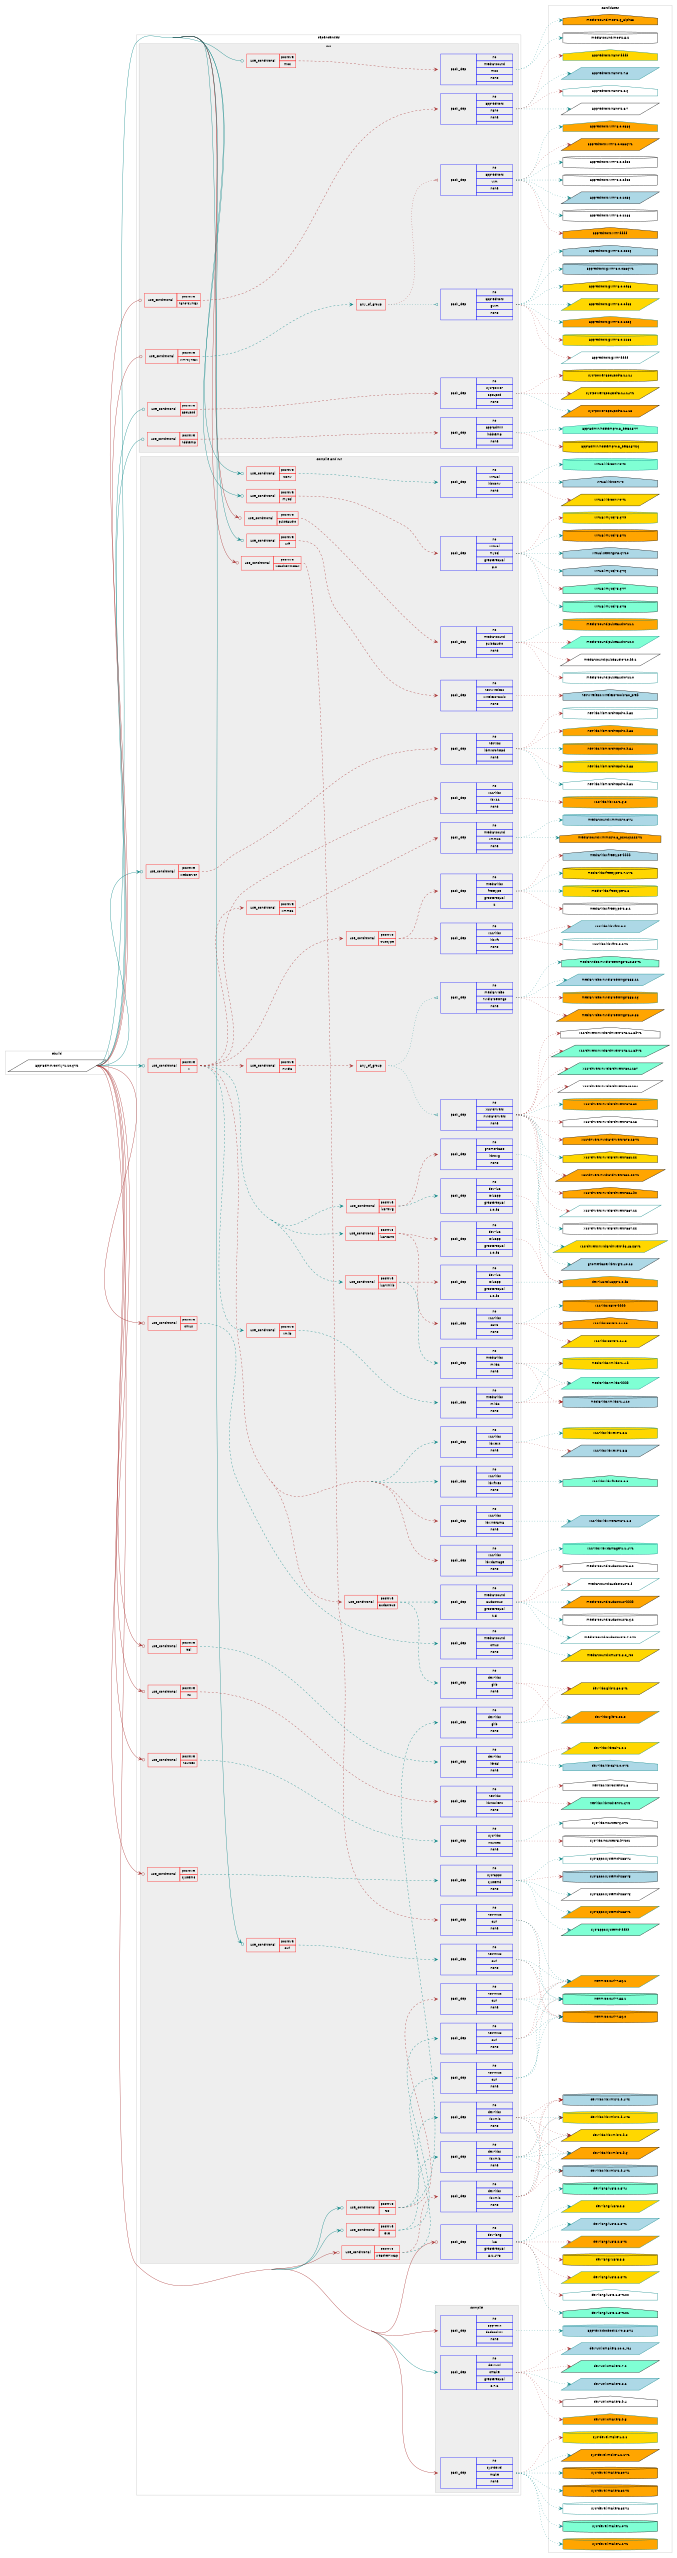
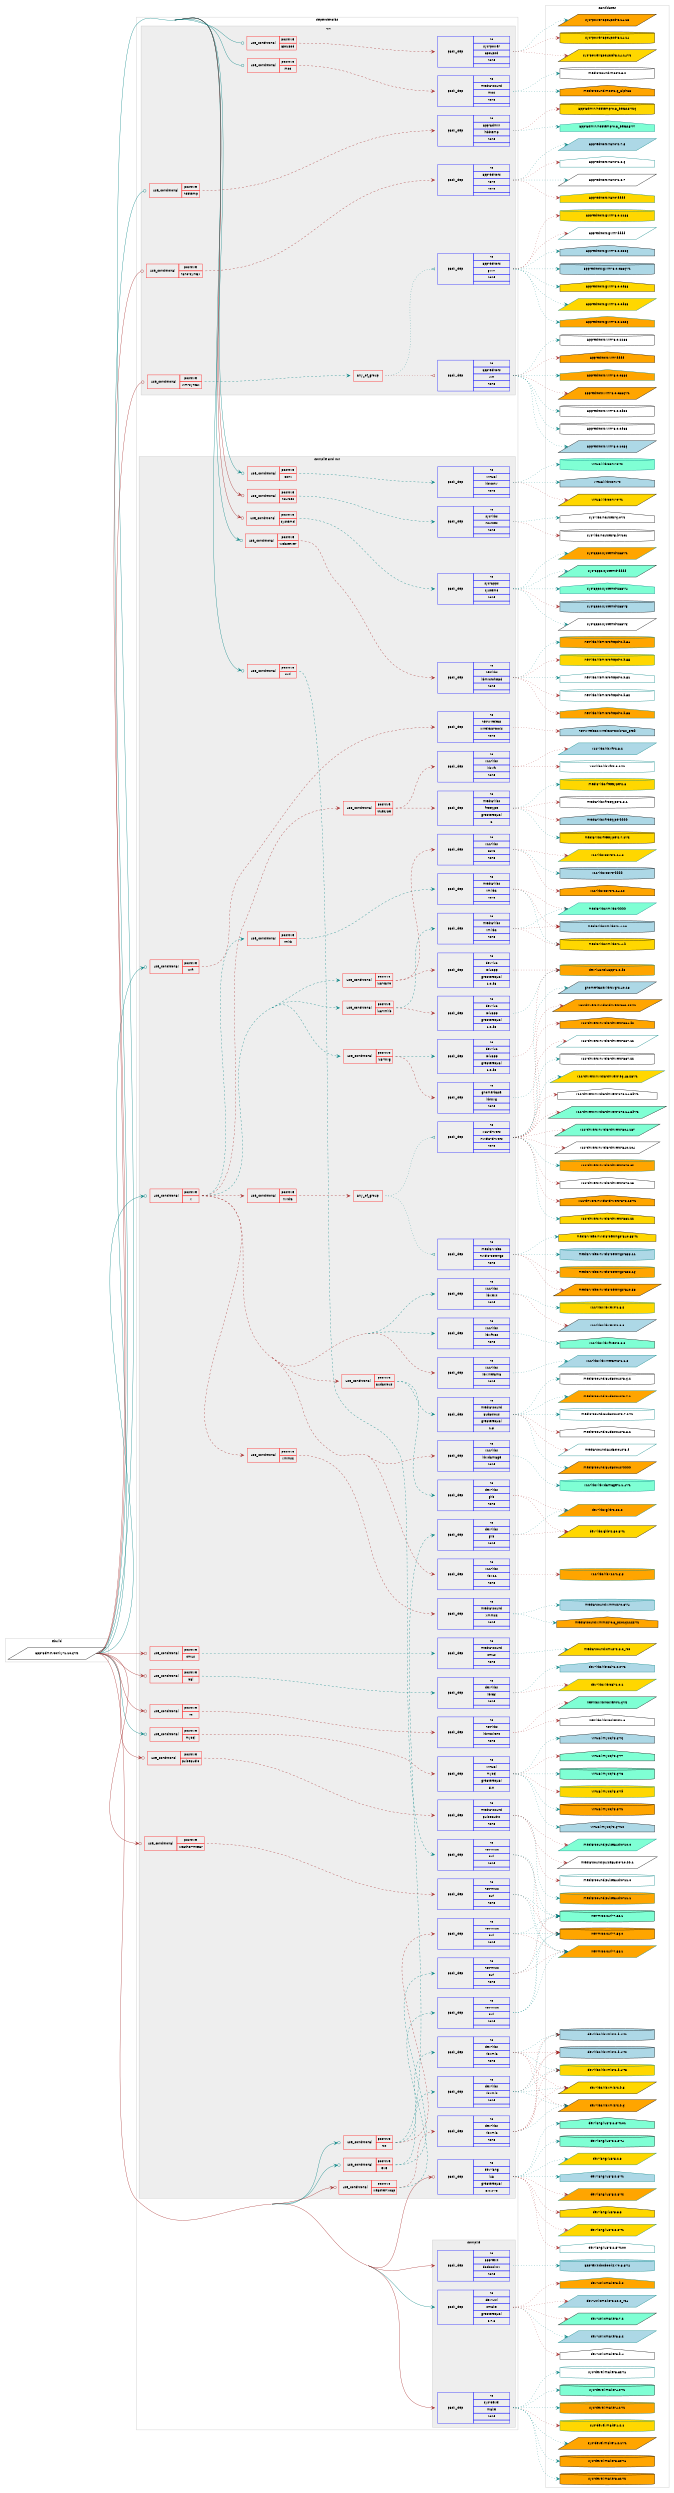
node "virtual/settings-5.6-r10": label "virtual/settings-5.6-r10" -> "virtual/mysql-5.6-r10"
node "media-video/nvidia-settings-340.58-r1": fillcolor aquamarine -> gold
node "media-video/nvidia-settings-355.11": shape parallelogram -> cylinder
node "dev-lua/toluapp-1.0.93": shape house -> cylinder
node "x11-libs/cairo-9999": fillcolor orange -> lightblue
node "x11-libs/cairo-1.14.8": color black -> teal
node "media-libs/imlib2-1.4.9": color teal -> black
node "media-sound/audacious-3.7.1": added
node "media-sound/audacious-3.7.1-r1": shape parallelogram -> cylinder
node "sys-apps/systemd-233-r4": fillcolor white -> aquamarine
node "dev-lang/lua-5.2.3-r1": shape parallelogram -> house
node "dev-lang/lua-5.3.3": shape cylinder -> house
